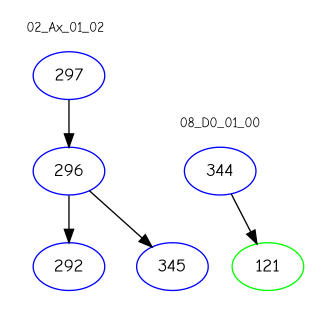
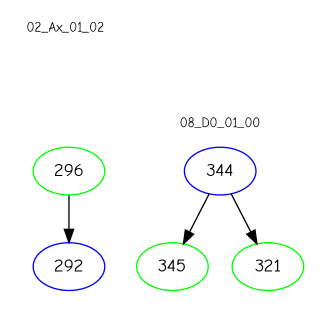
node "297": removed
node "296": color blue -> green
edge "296" -> "345": now "344" -> "345"
node "345": color blue -> green
node "121": label "121" -> "321"
